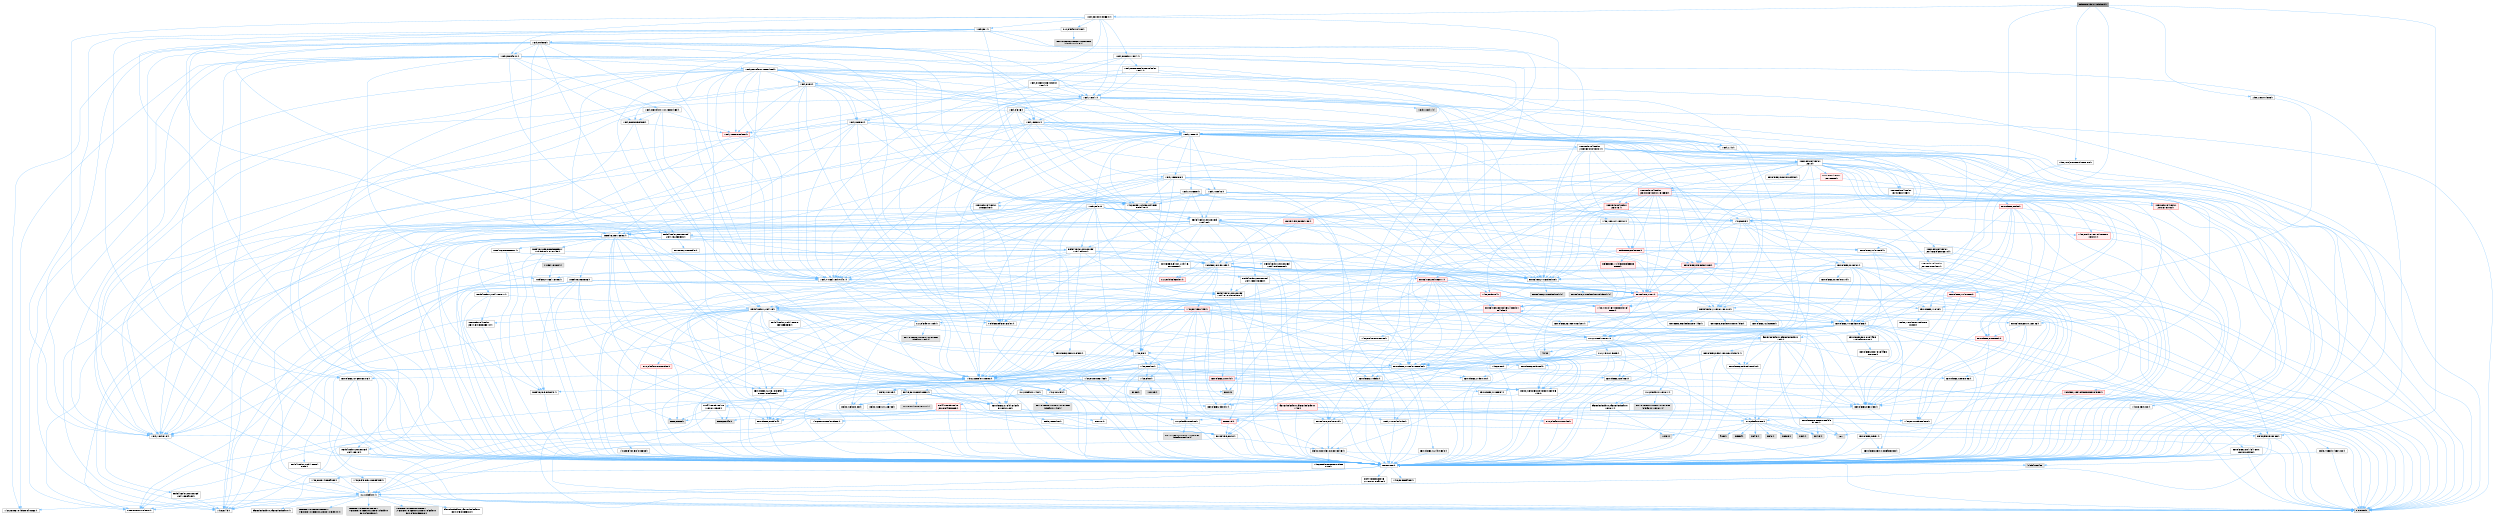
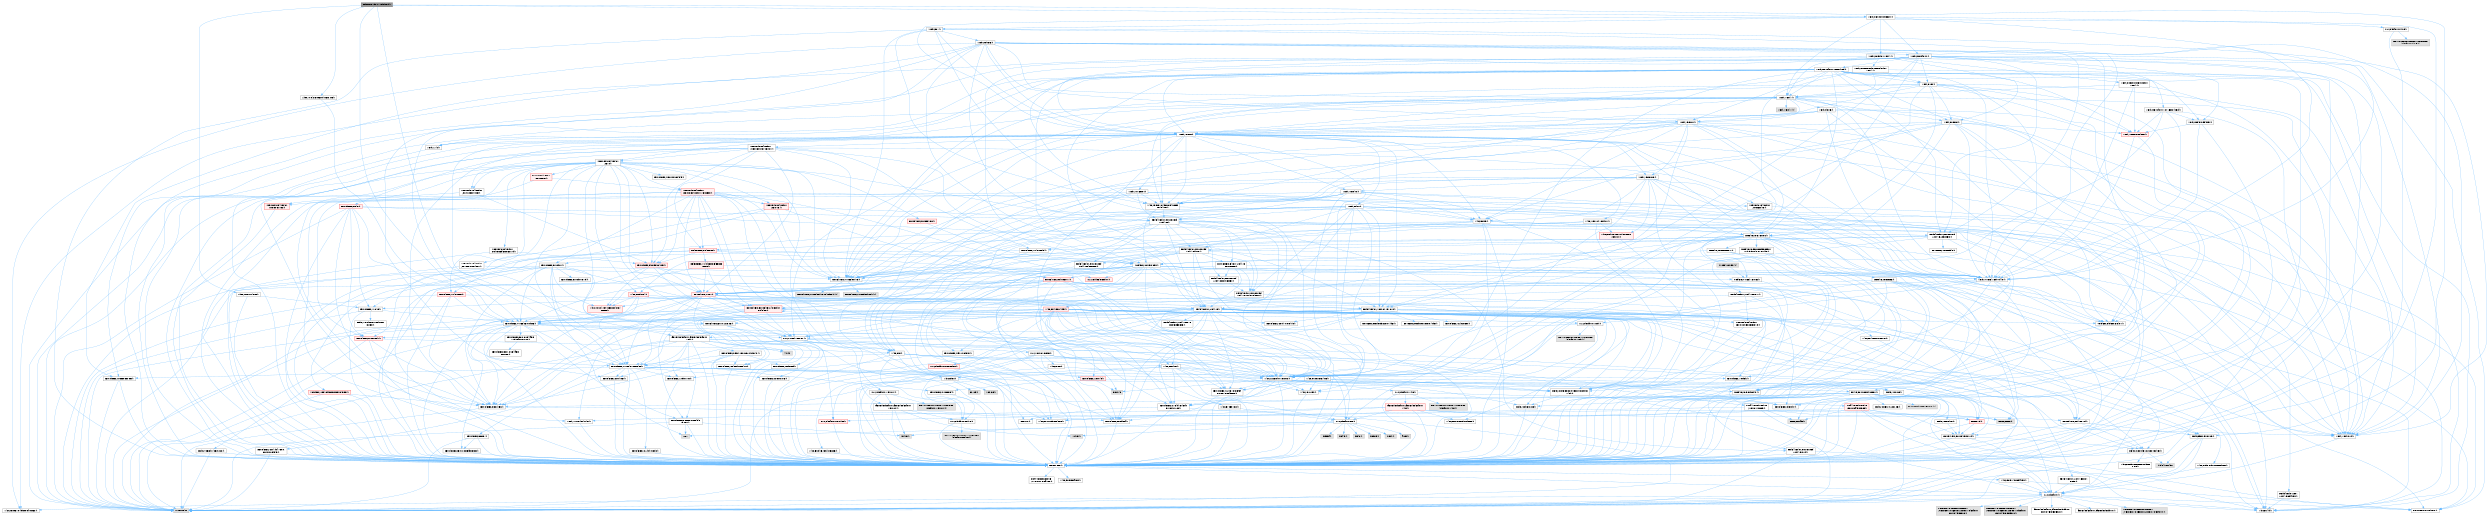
node "Templates/TextComparison.h": label "Templates/TextComparison.h" -> "Templates/IsPolymorphic.h"
edge "Misc/AssertionMacros.h" -> "PreprocessorHelpers.h": removed
node "Containers/Color.h": label "Containers/Color.h" -> "Containers/ContainersFwd.h"
edge "Algo/Accumulate.h" -> "CoreTypes.h": added
node "Serialization/Structured ArchiveDefines.h": label "Serialization/Structured ArchiveDefines.h" -> "Serialization/Box ArchiveDefines.h"
